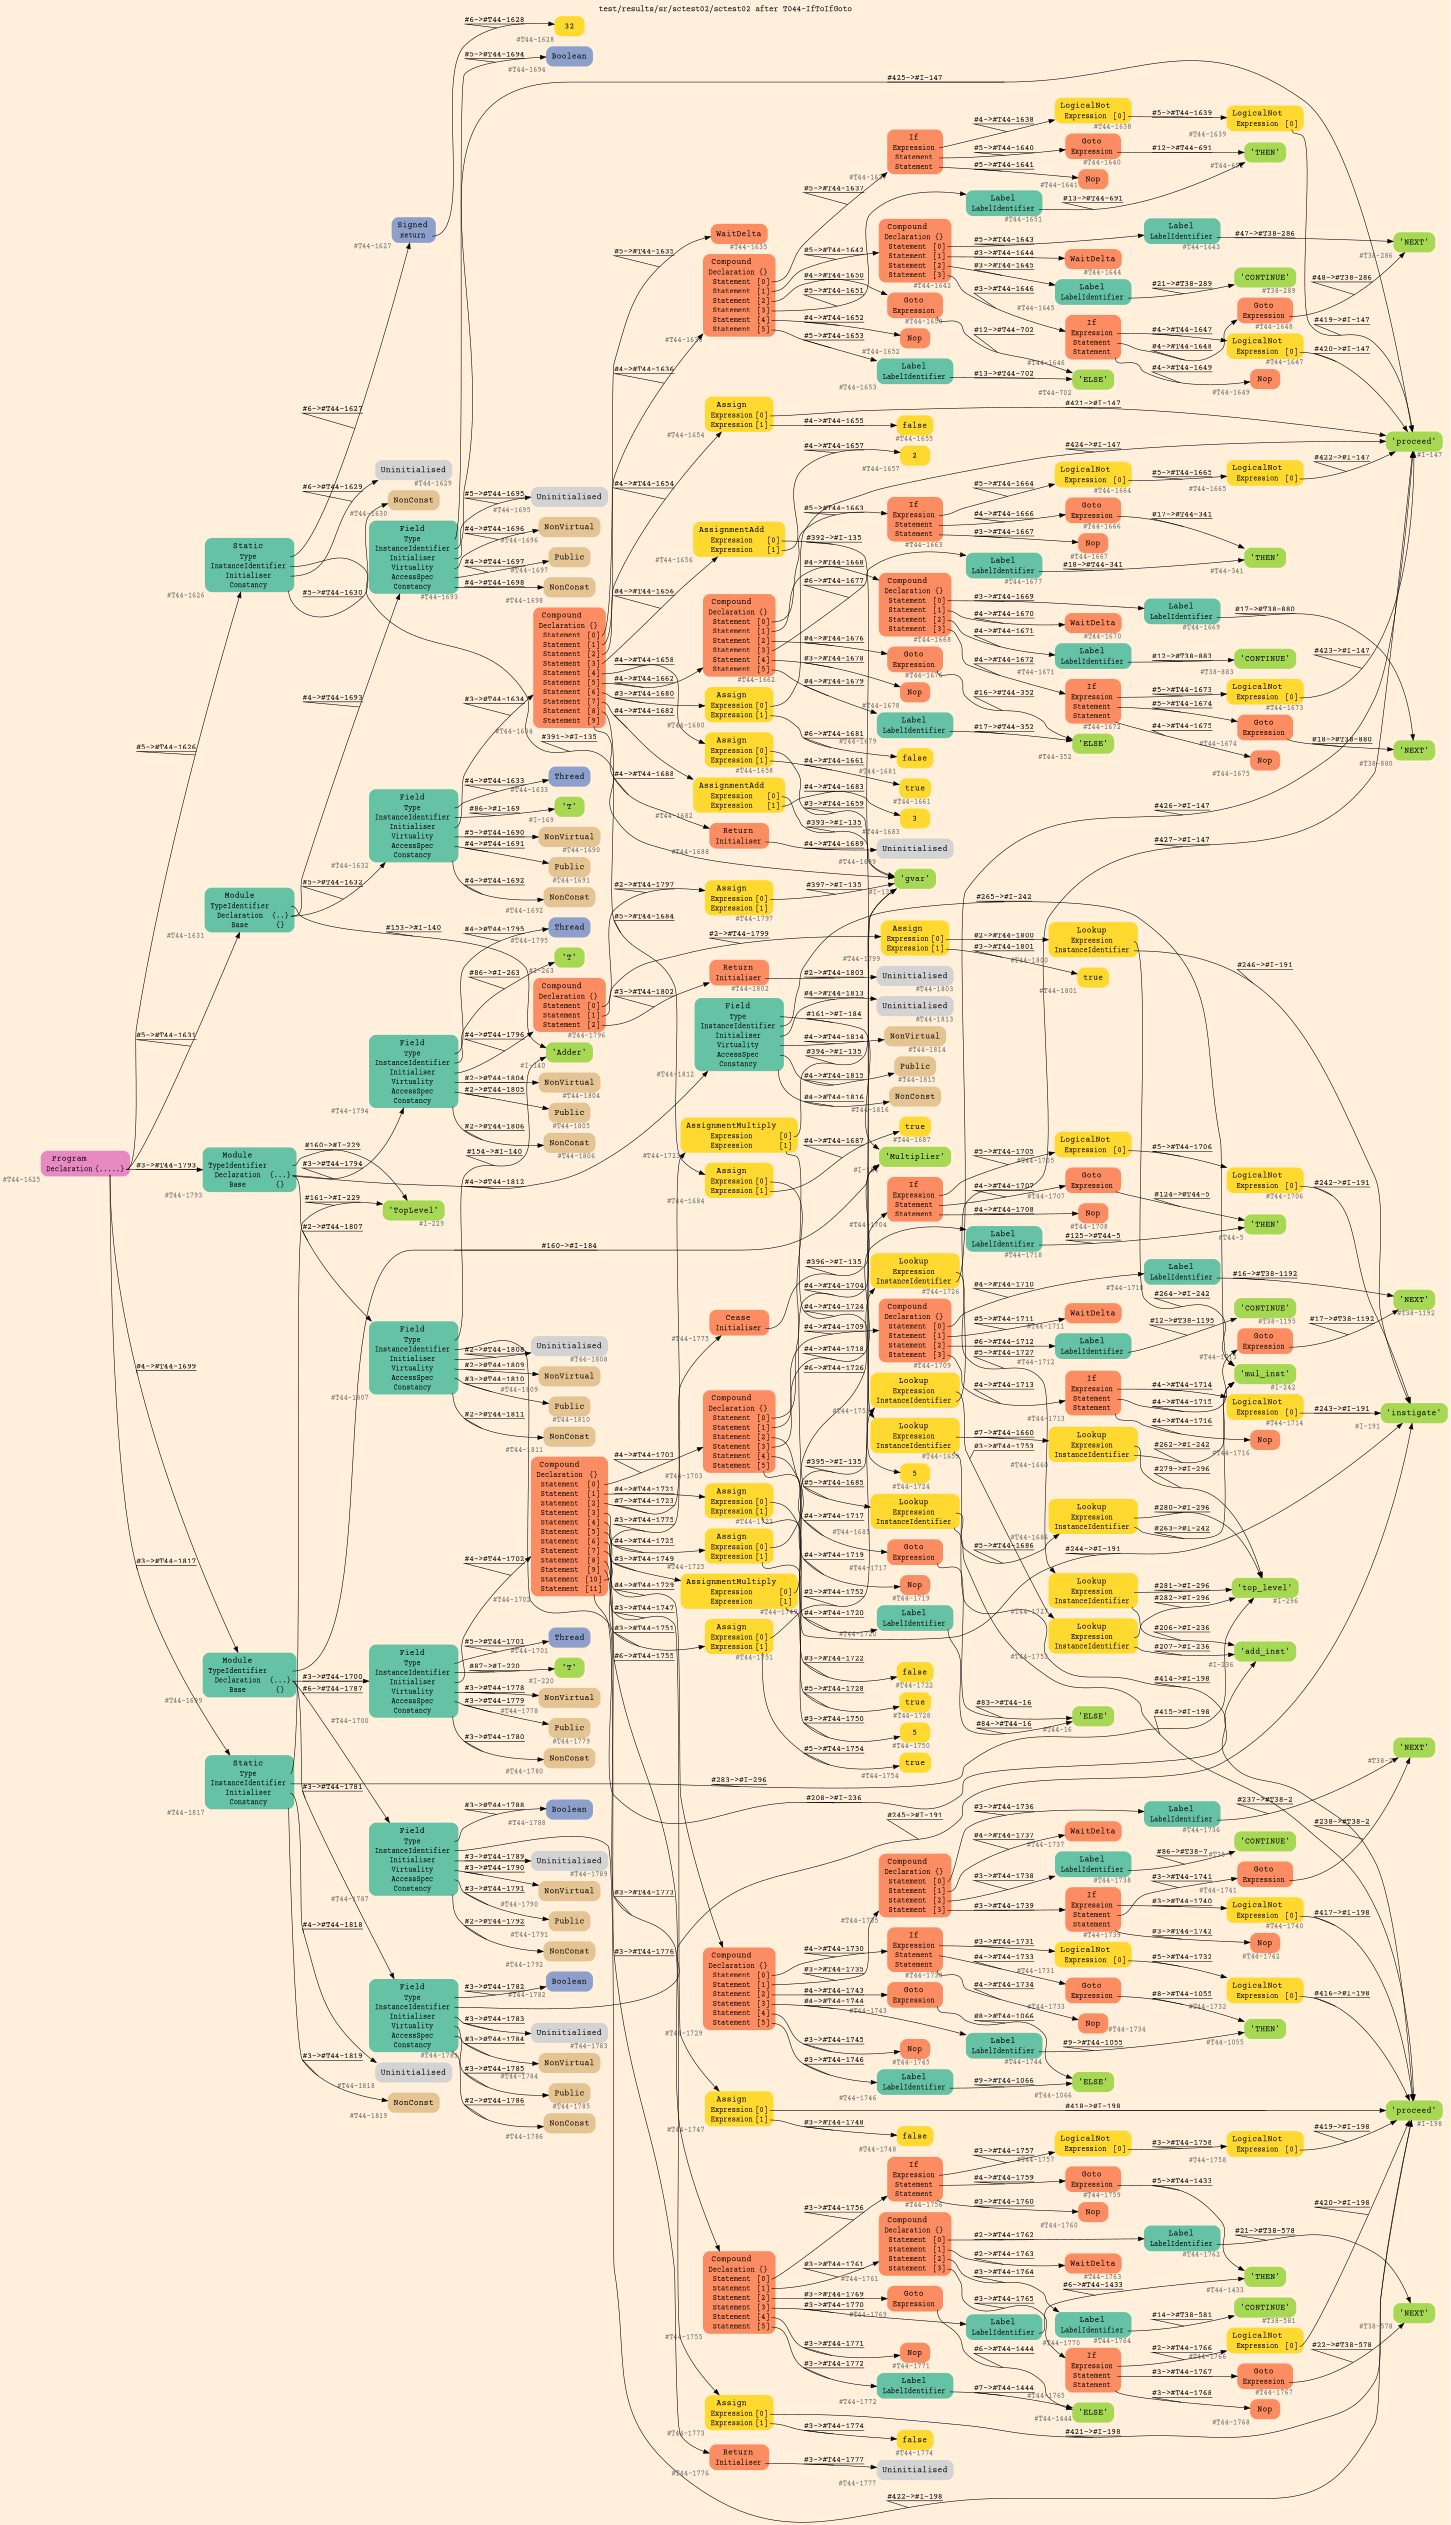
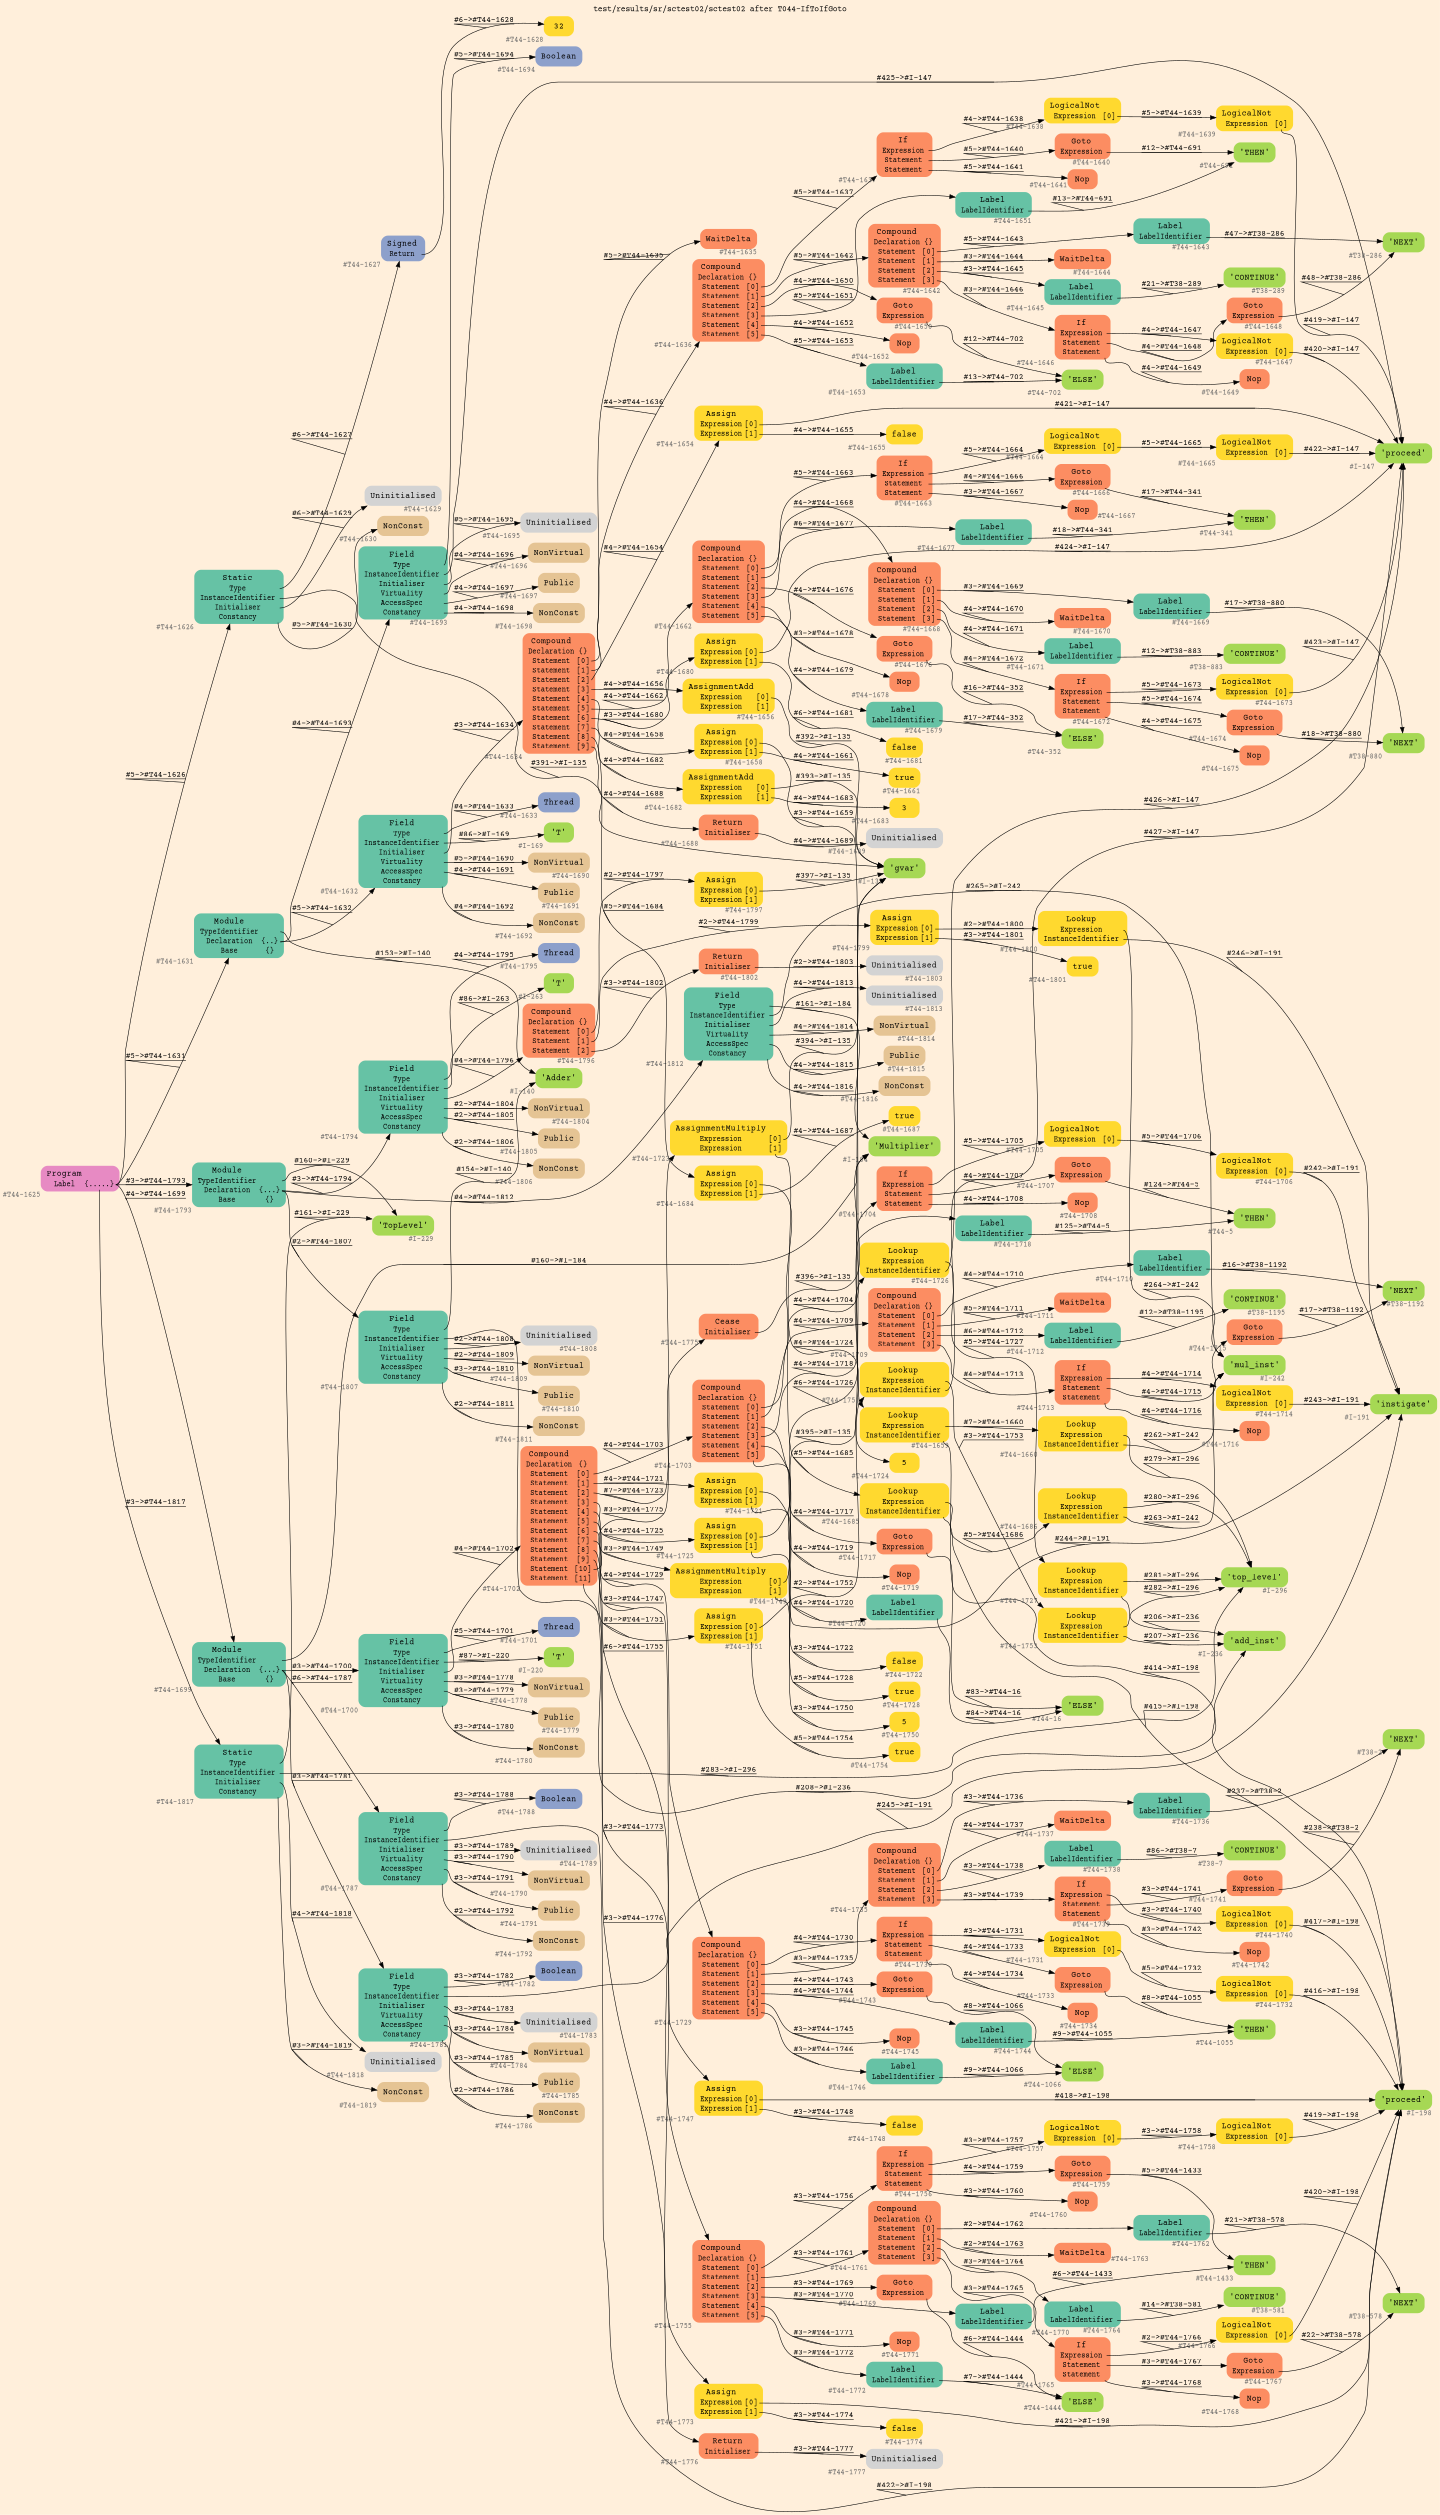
node "2": removed
node "Program": text "Declaration" -> "Label"
